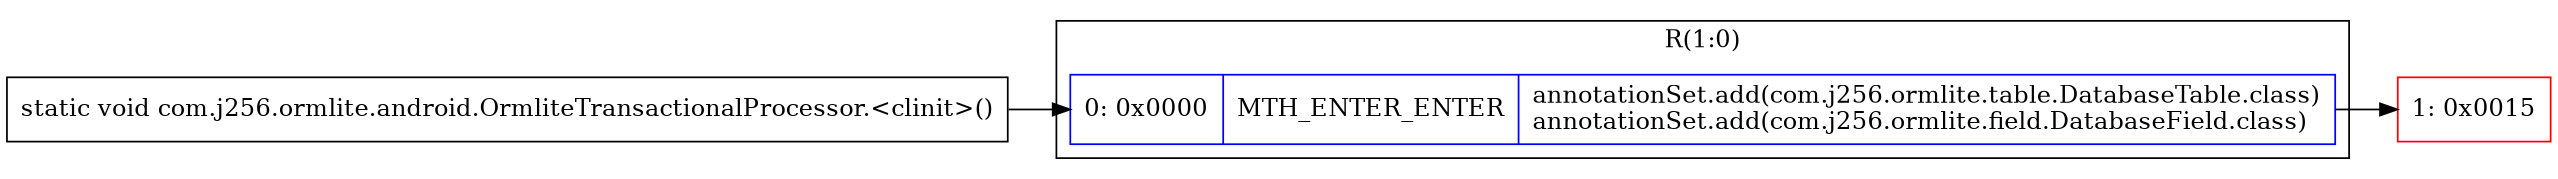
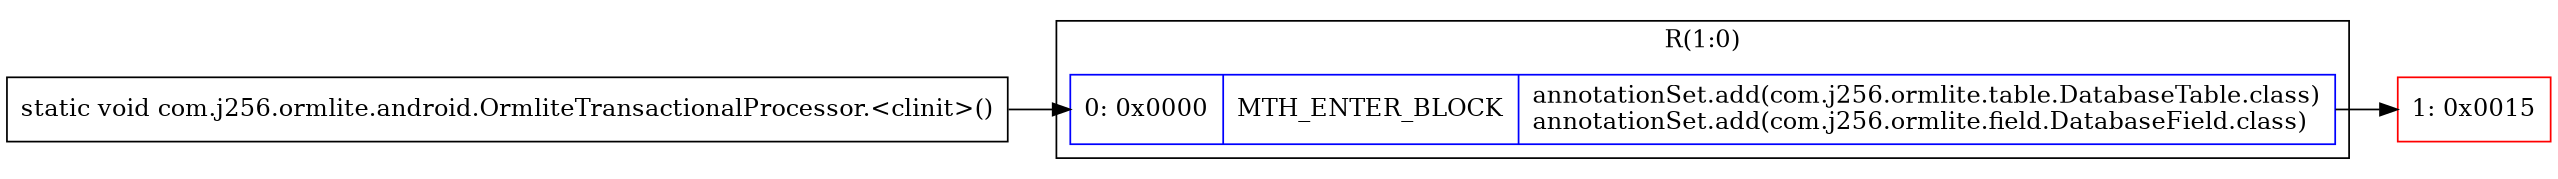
node "0: 0x0000": text "MTH_ENTER_ENTER" -> "MTH_ENTER_BLOCK"
